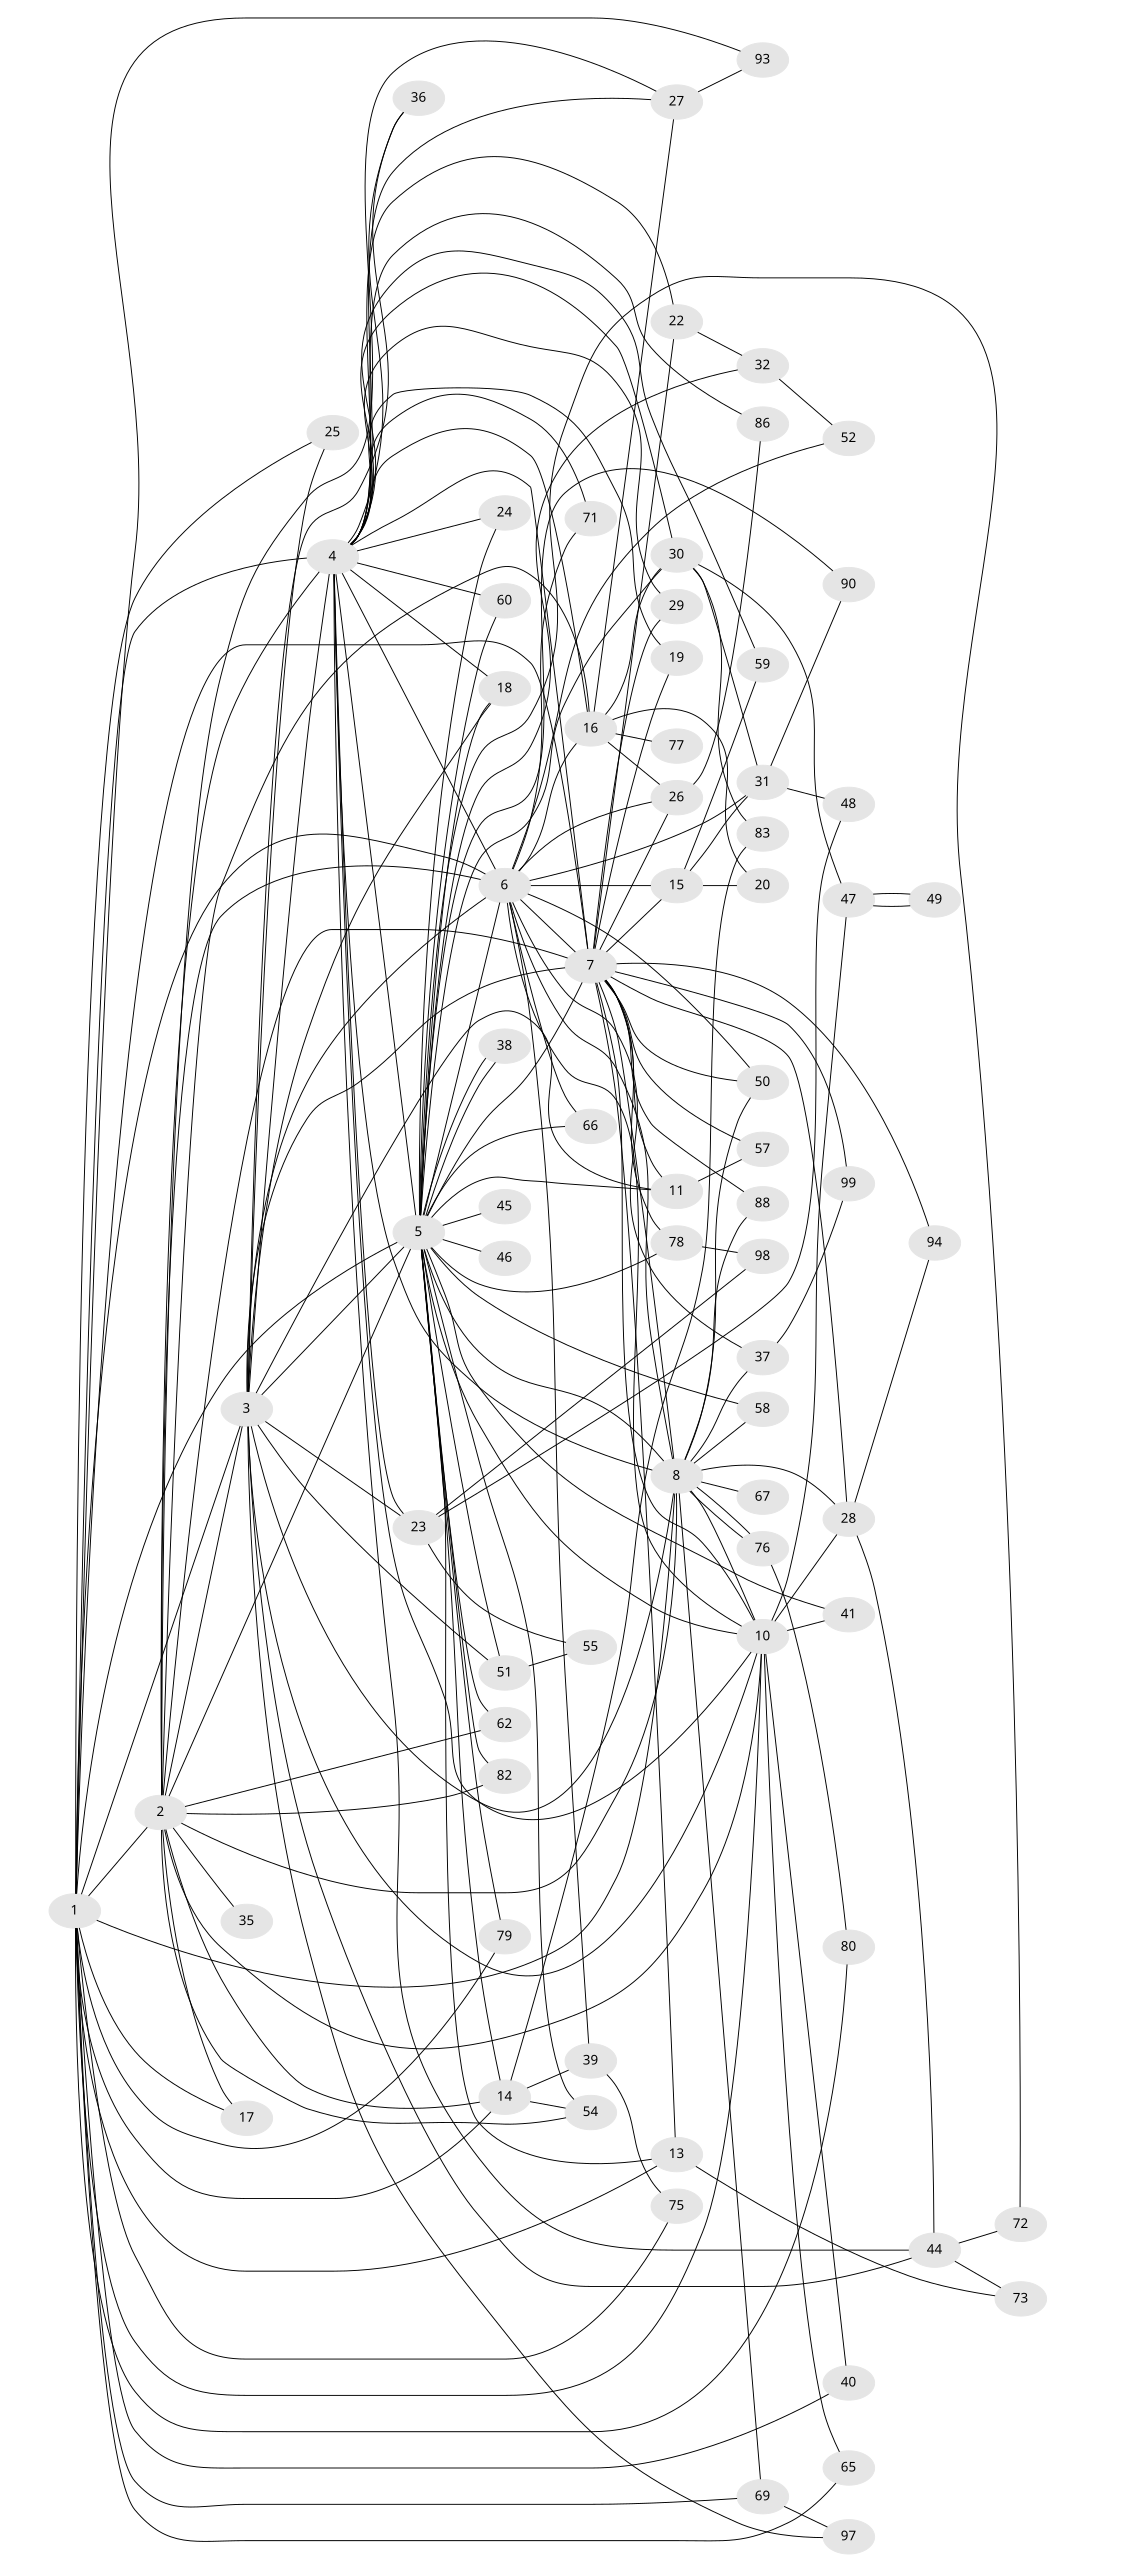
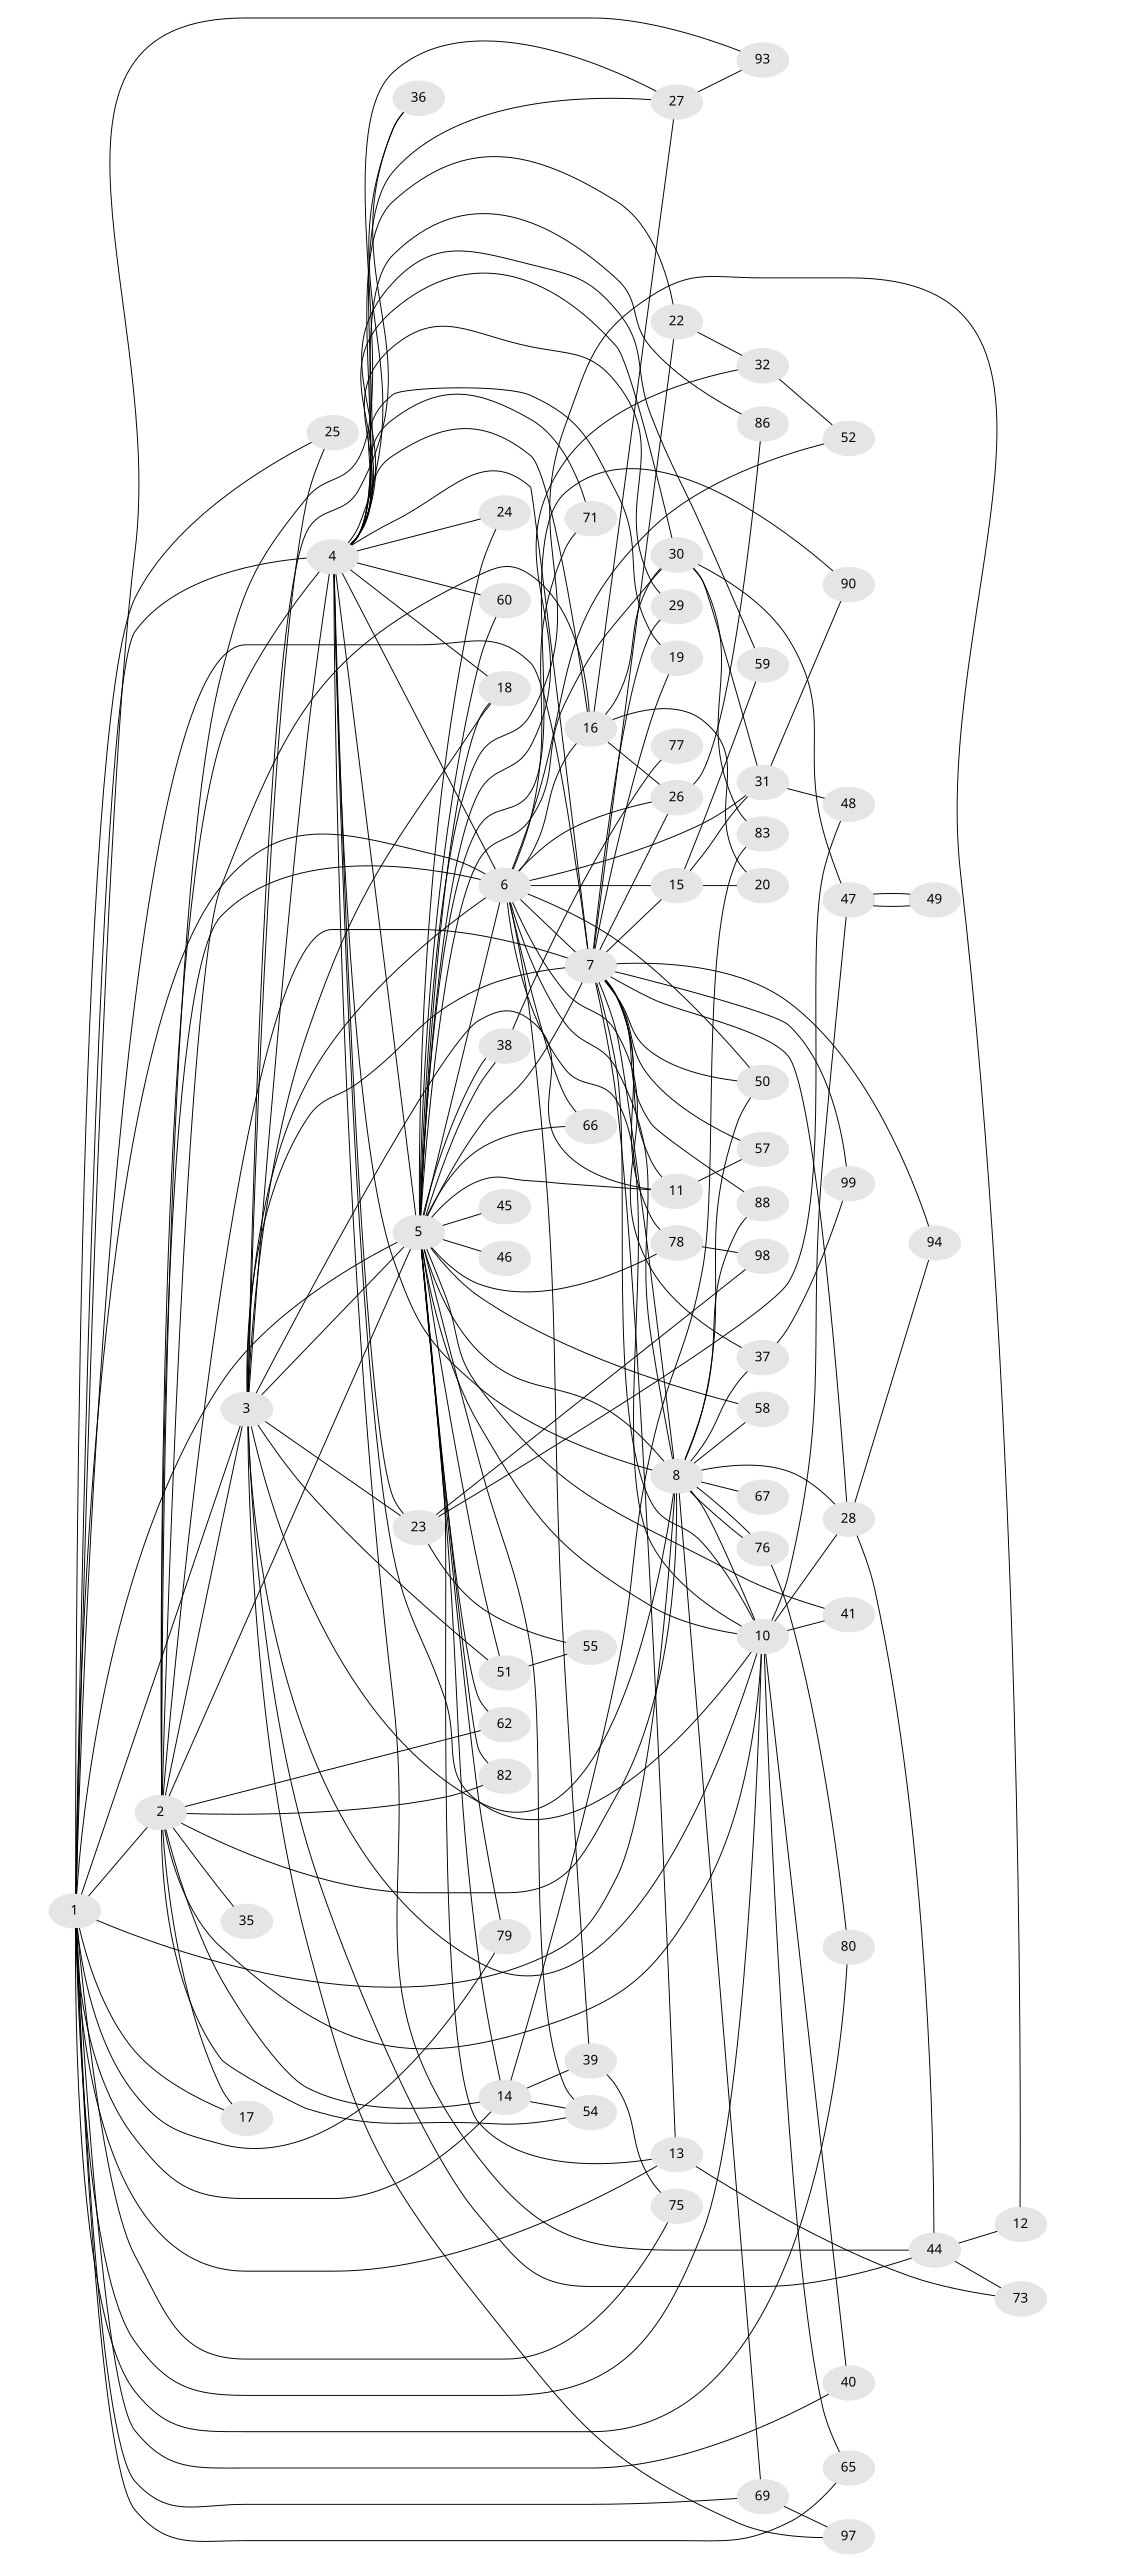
edge "16" -- "77": now "38" -- "77"
node "72": label "72" -> "12"
